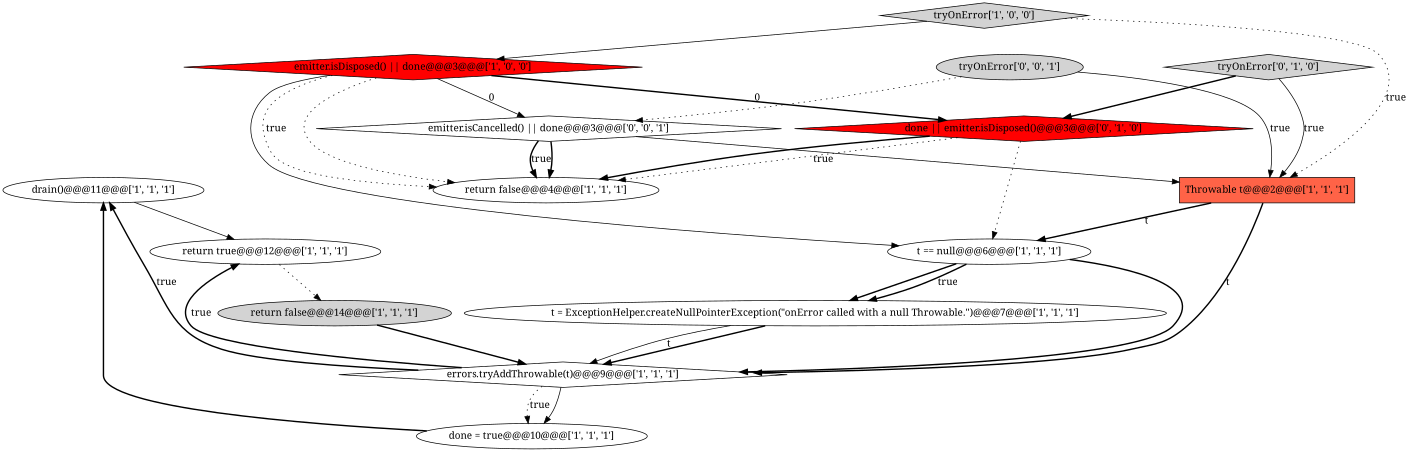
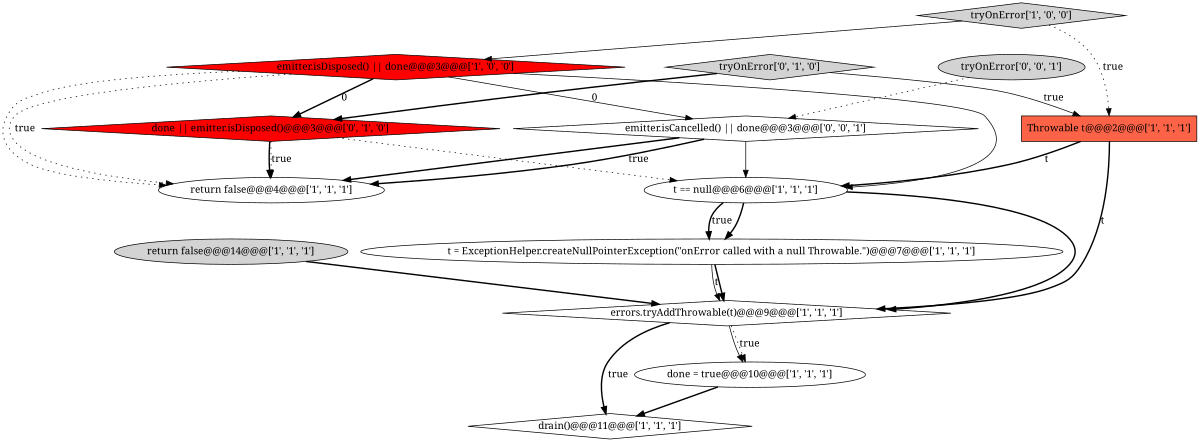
edge "tryOnError['0', '0', '1']" -> "Throwable t@@@2@@@['1', '1', '1']": removed, label "true"
edge "emitter.isCancelled() || done@@@3@@@['0', '0', '1']" -> "Throwable t@@@2@@@['1', '1', '1']": now "emitter.isCancelled() || done@@@3@@@['0', '0', '1']" -> "t == null@@@6@@@['1', '1', '1']"
node "drain()@@@11@@@['1', '1', '1']": shape ellipse -> diamond
node "return true@@@12@@@['1', '1', '1']": removed
